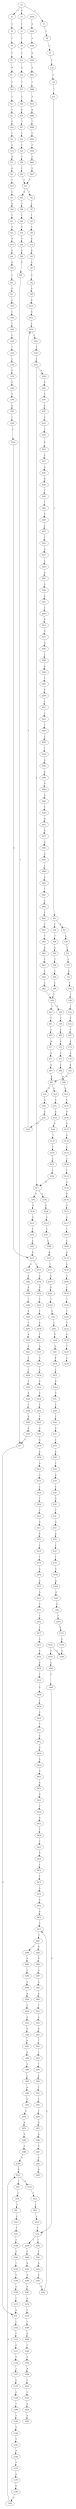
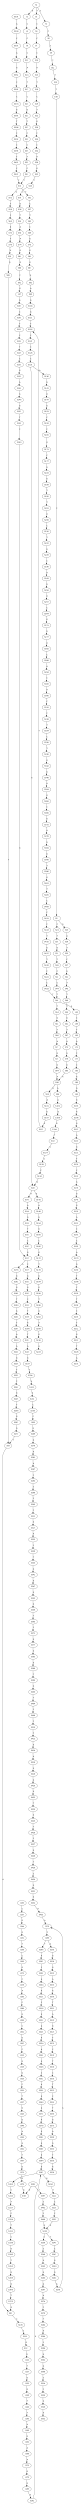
edge "S223" -> "S230": removed, label "G"
